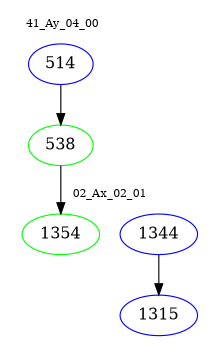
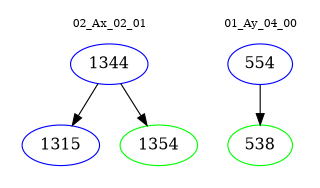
cluster "41_Ay_04_00": label "41_Ay_04_00" -> "01_Ay_04_00"
node "514": label "514" -> "554"
edge "538" -> "1354": now "1344" -> "1354"
